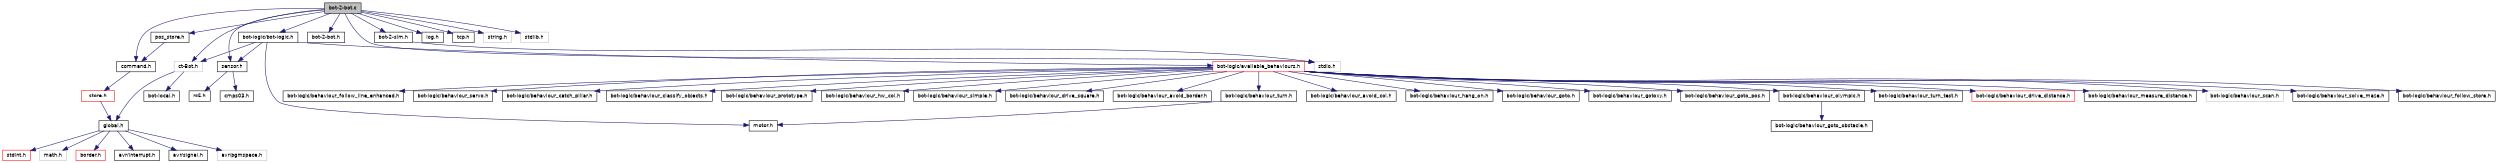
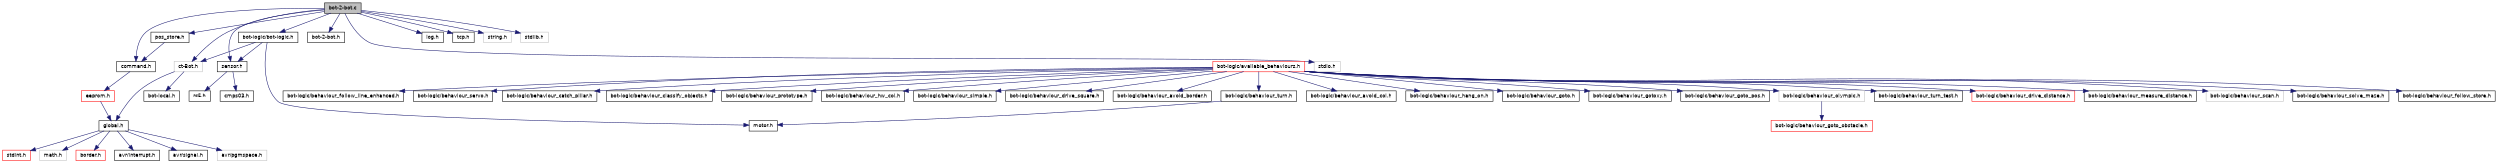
node "bot-2-sim.h": removed
edge "bot-logic/bot-logic.h" -> "bot-logic/available_behaviours.h": removed
node "store.h": label "store.h" -> "eeprom.h"
node "bot-logic/behaviour_olympic.h": color black -> grey75
node "bot-logic/behaviour_goto_obstacle.h": color black -> red
